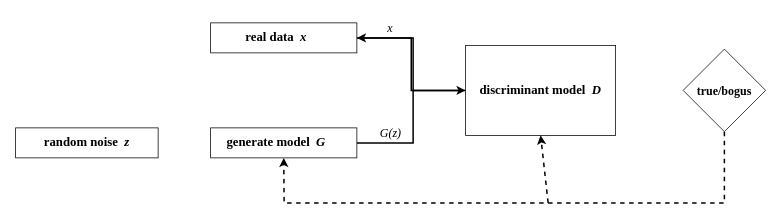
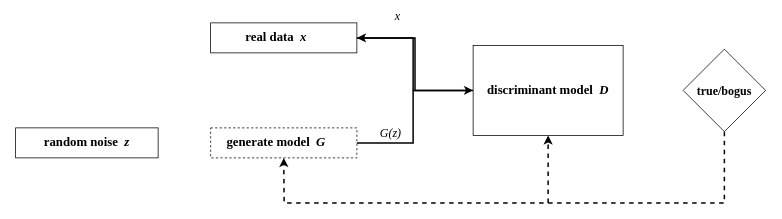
node "x": moved (413, 27) -> (420, 15)
node "discriminant model D": moved (540, 90) -> (548, 90)
node "generate model G": style solid -> dashed
